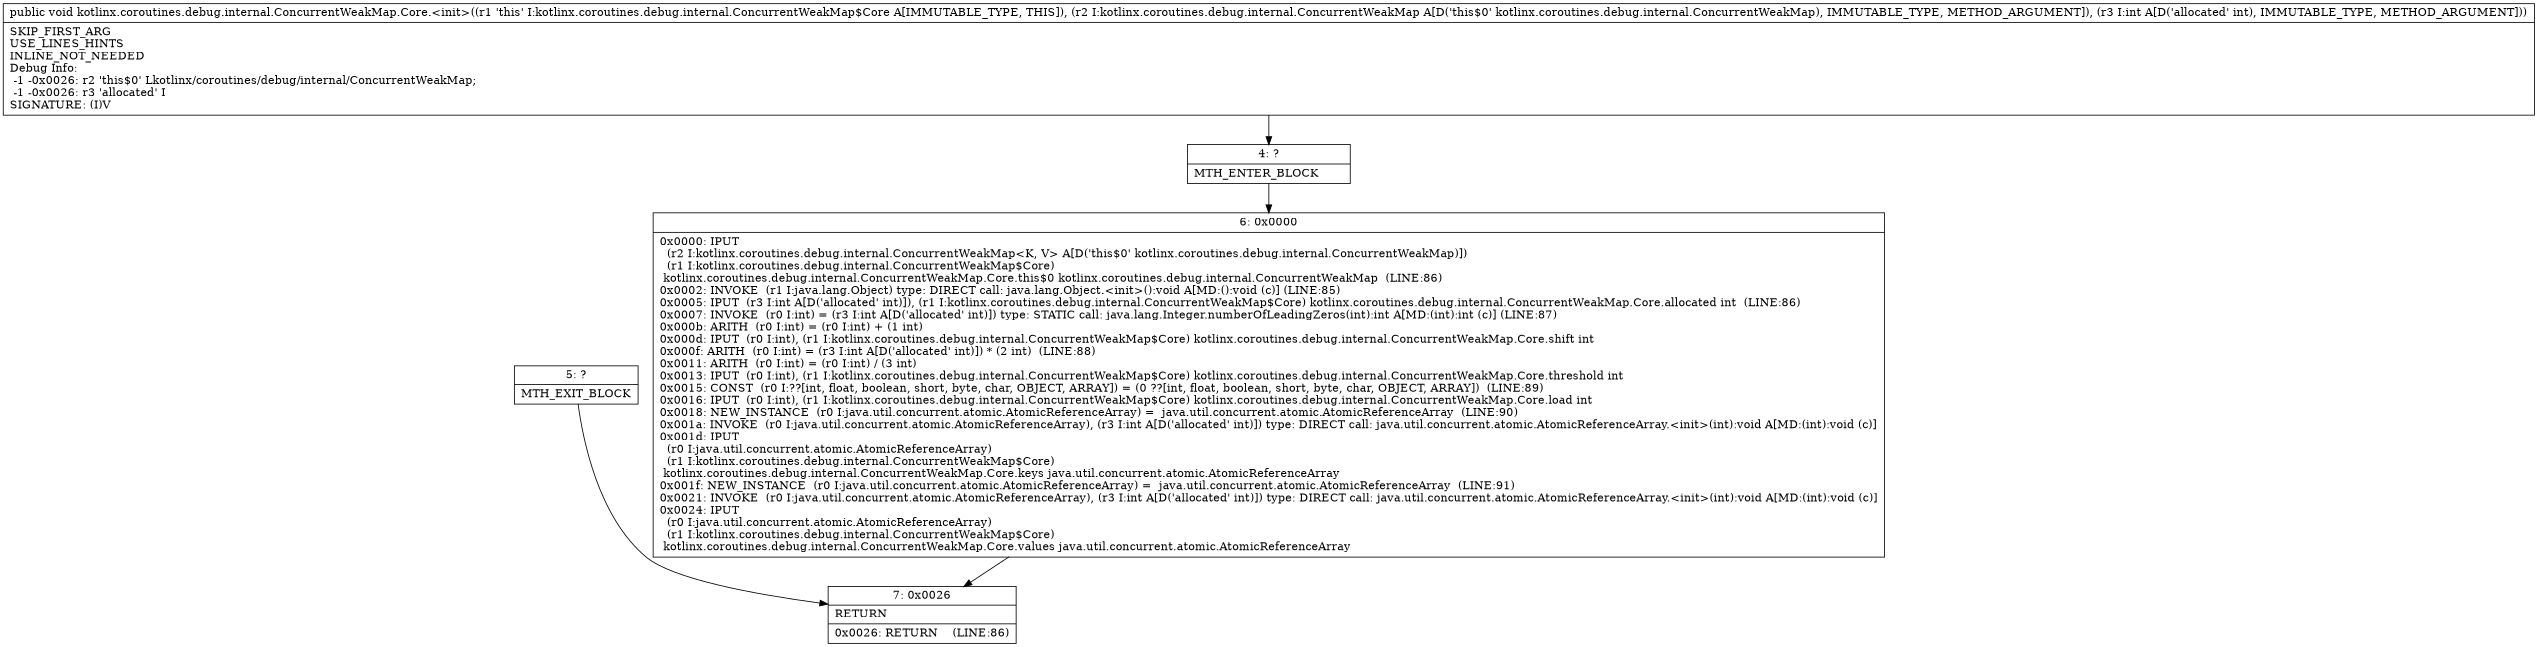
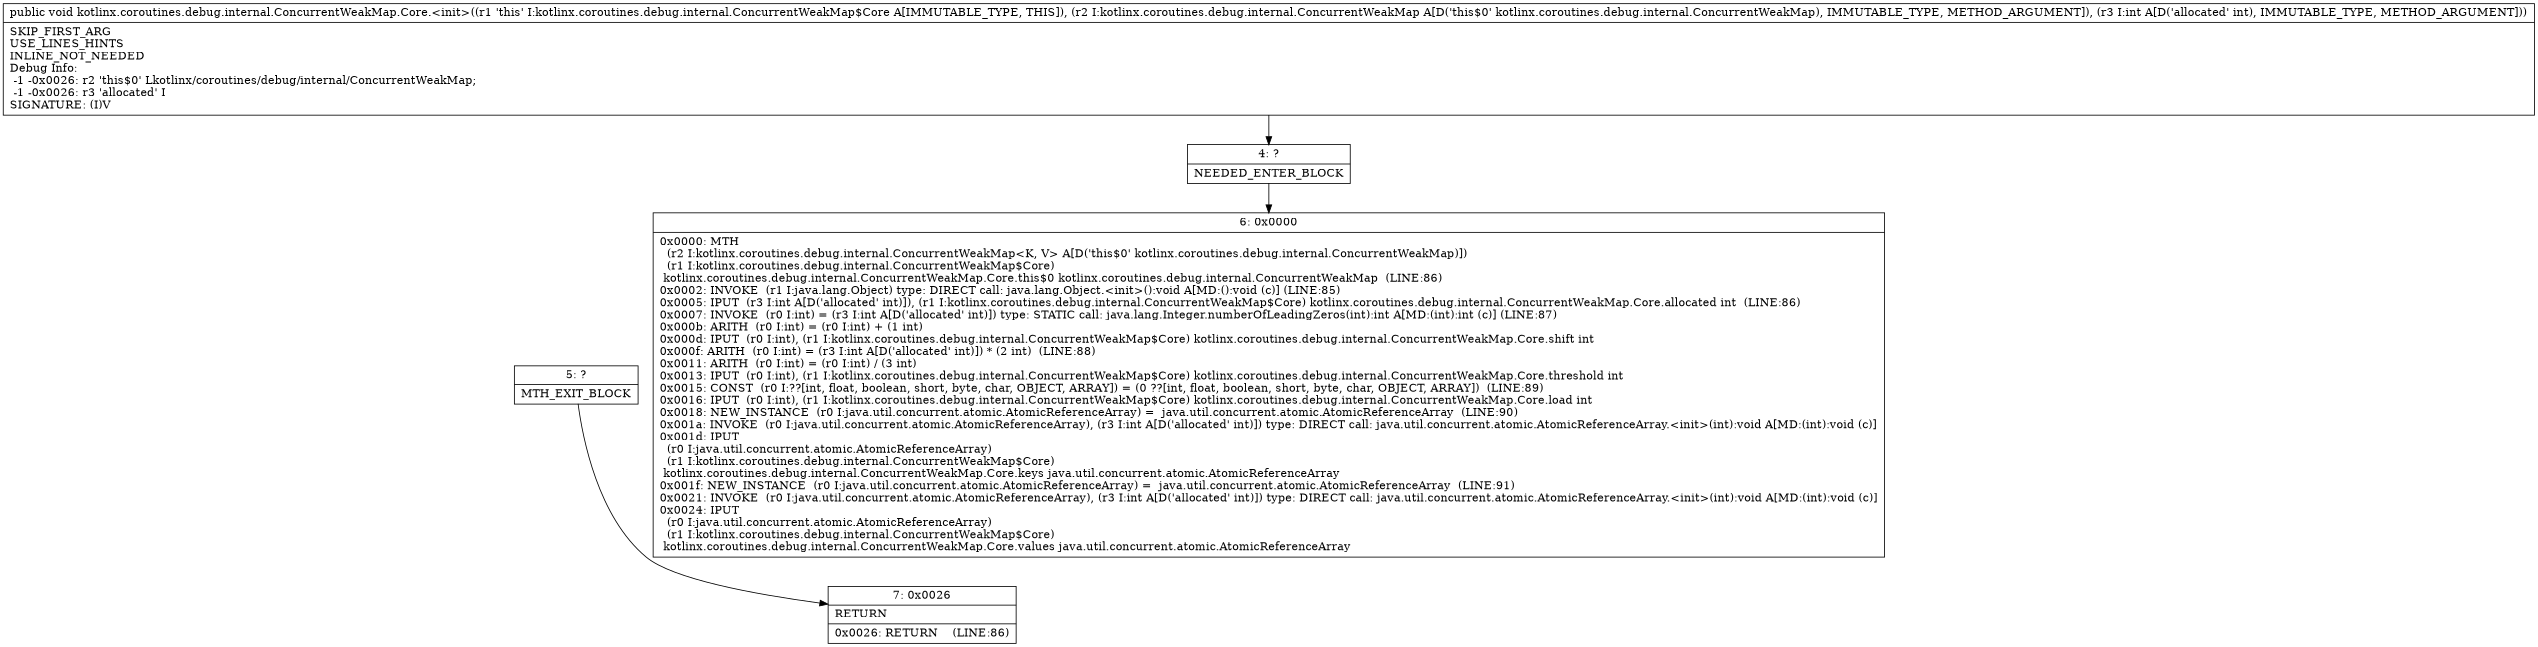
node "4: ?": text "MTH_ENTER_BLOCK" -> "NEEDED_ENTER_BLOCK"
node "6: 0x0000": text "0x0000: IPUT" -> "0x0000: MTH"
edge "6: 0x0000" -> "7: 0x0026": removed
